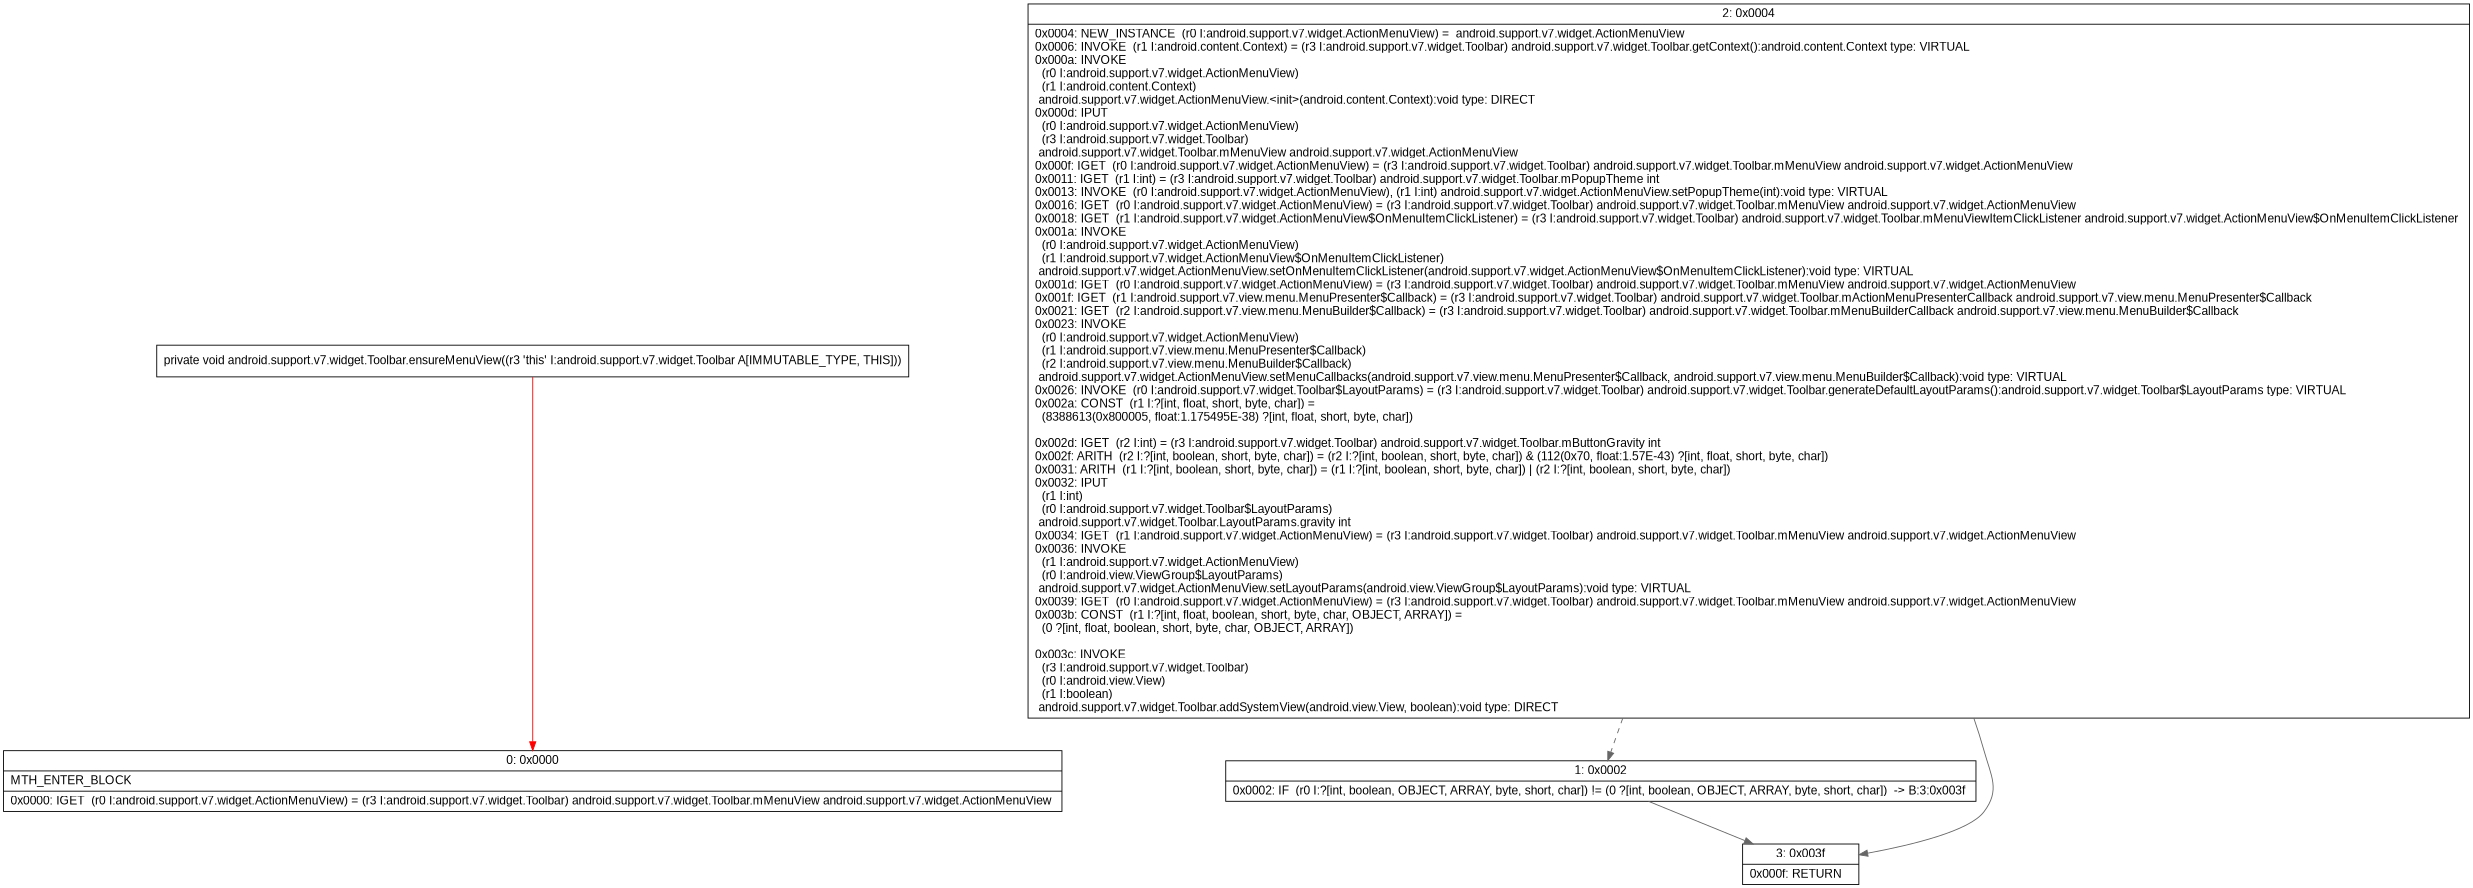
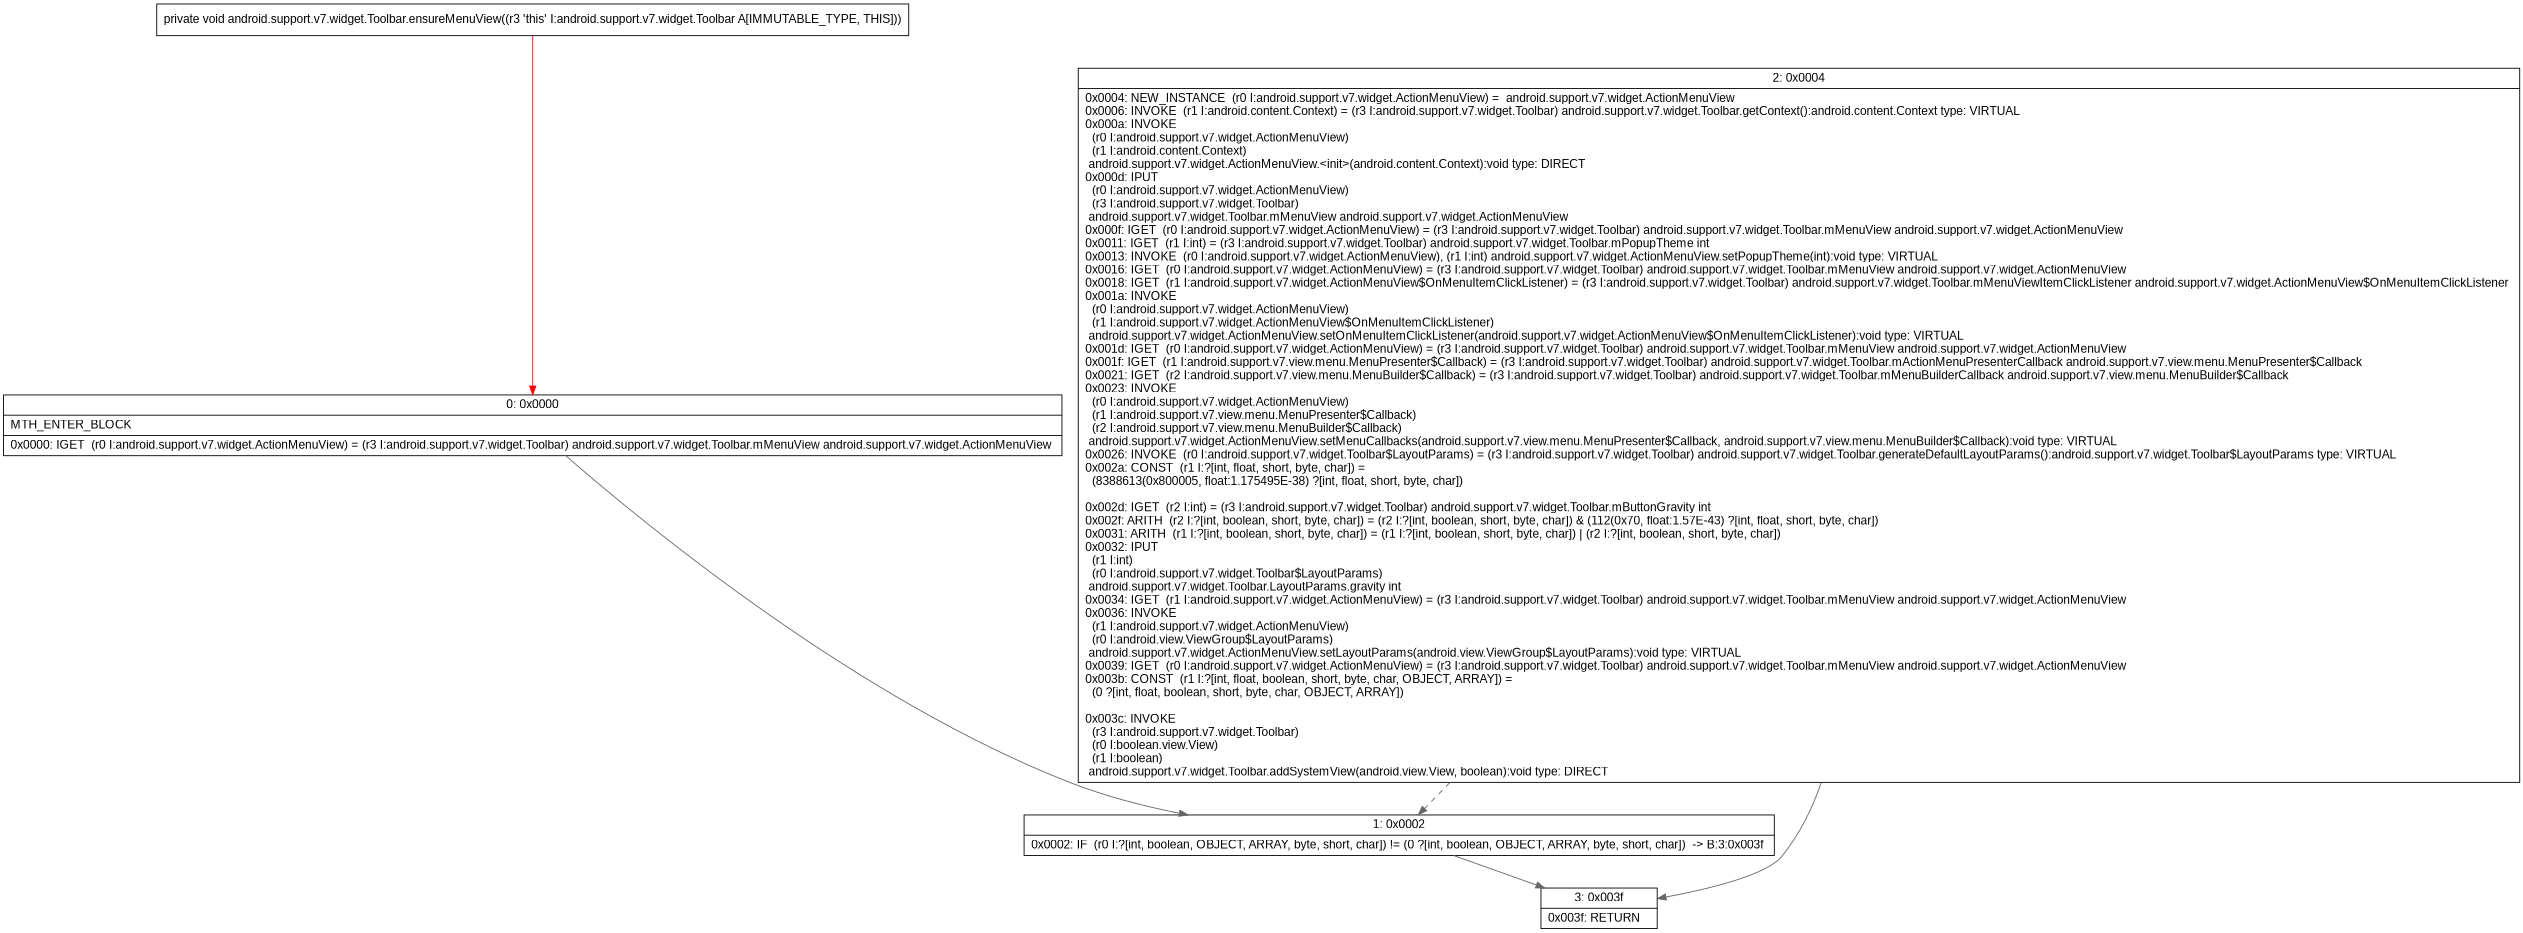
edge "0: 0x0000" -> "1: 0x0002": added
node "2: 0x0004": text "(r0 I:android.view.View)" -> "(r0 I:boolean.view.View)"
node "3: 0x003f": text "0x000f: RETURN" -> "0x003f: RETURN"
